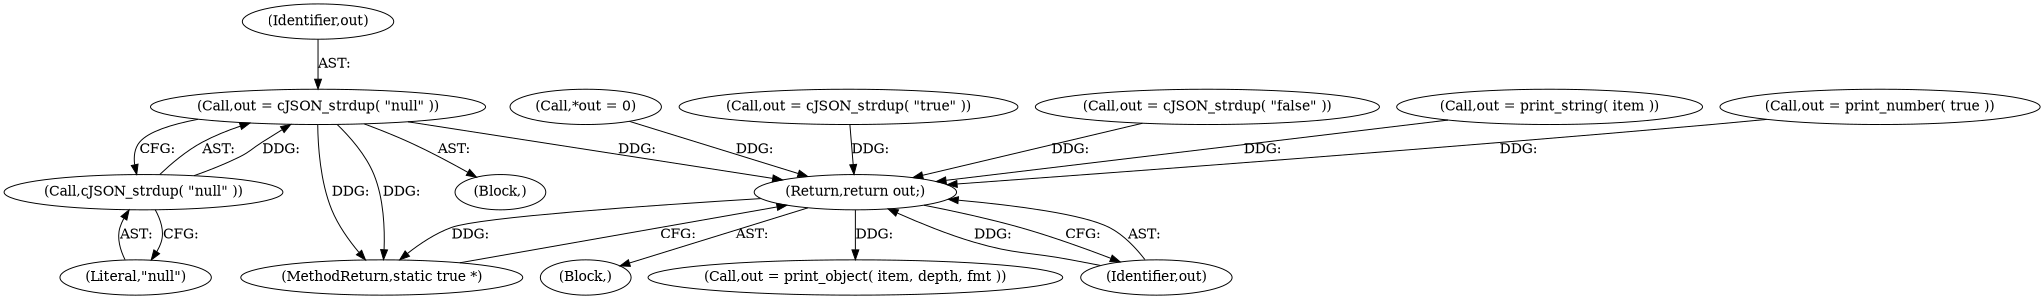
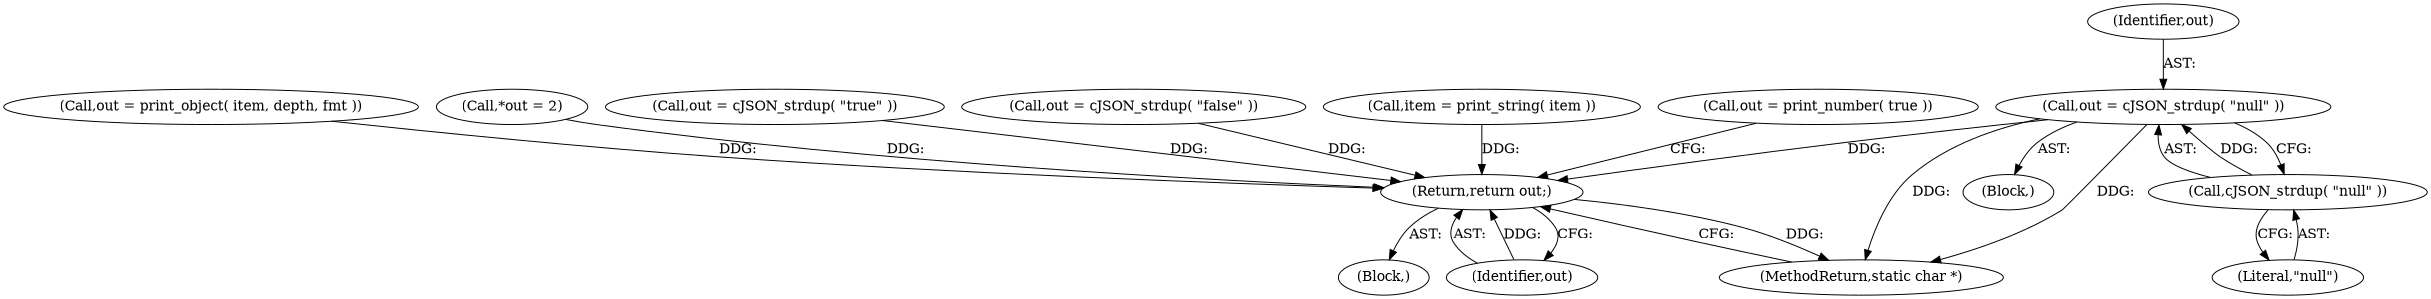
node "(Call,*out = 0)": label "(Call,*out = 0)" -> "(Call,*out = 2)"
node "(Call,out = print_string( item ))": label "(Call,out = print_string( item ))" -> "(Call,item = print_string( item ))"
edge "(Call,out = print_number( true ))" -> "(Return,return out;)": label "DDG: " -> "CFG: "
edge "(Return,return out;)" -> "(Call,out = print_object( item, depth, fmt ))": reversed
node "(MethodReturn,static true *)": label "(MethodReturn,static true *)" -> "(MethodReturn,static char *)"
